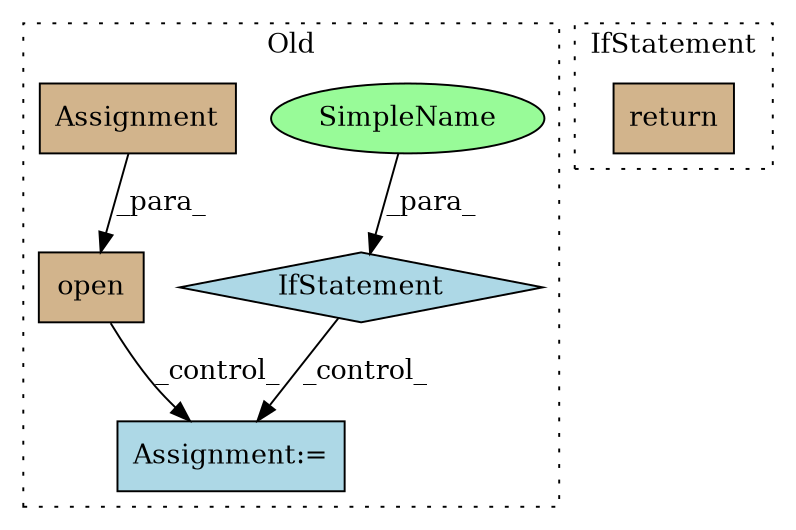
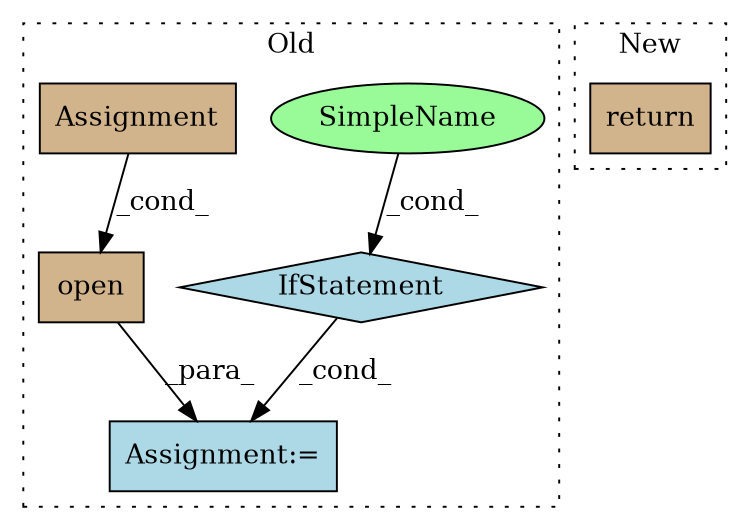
cluster "IfStatement": label "IfStatement" -> "New"
edge "Assignment" -> "open": label "_para_" -> "_cond_"
edge "SimpleName" -> "IfStatement": label "_para_" -> "_cond_"
edge "open" -> "Assignment:=": label "_control_" -> "_para_"
edge "IfStatement" -> "Assignment:=": label "_control_" -> "_cond_"
